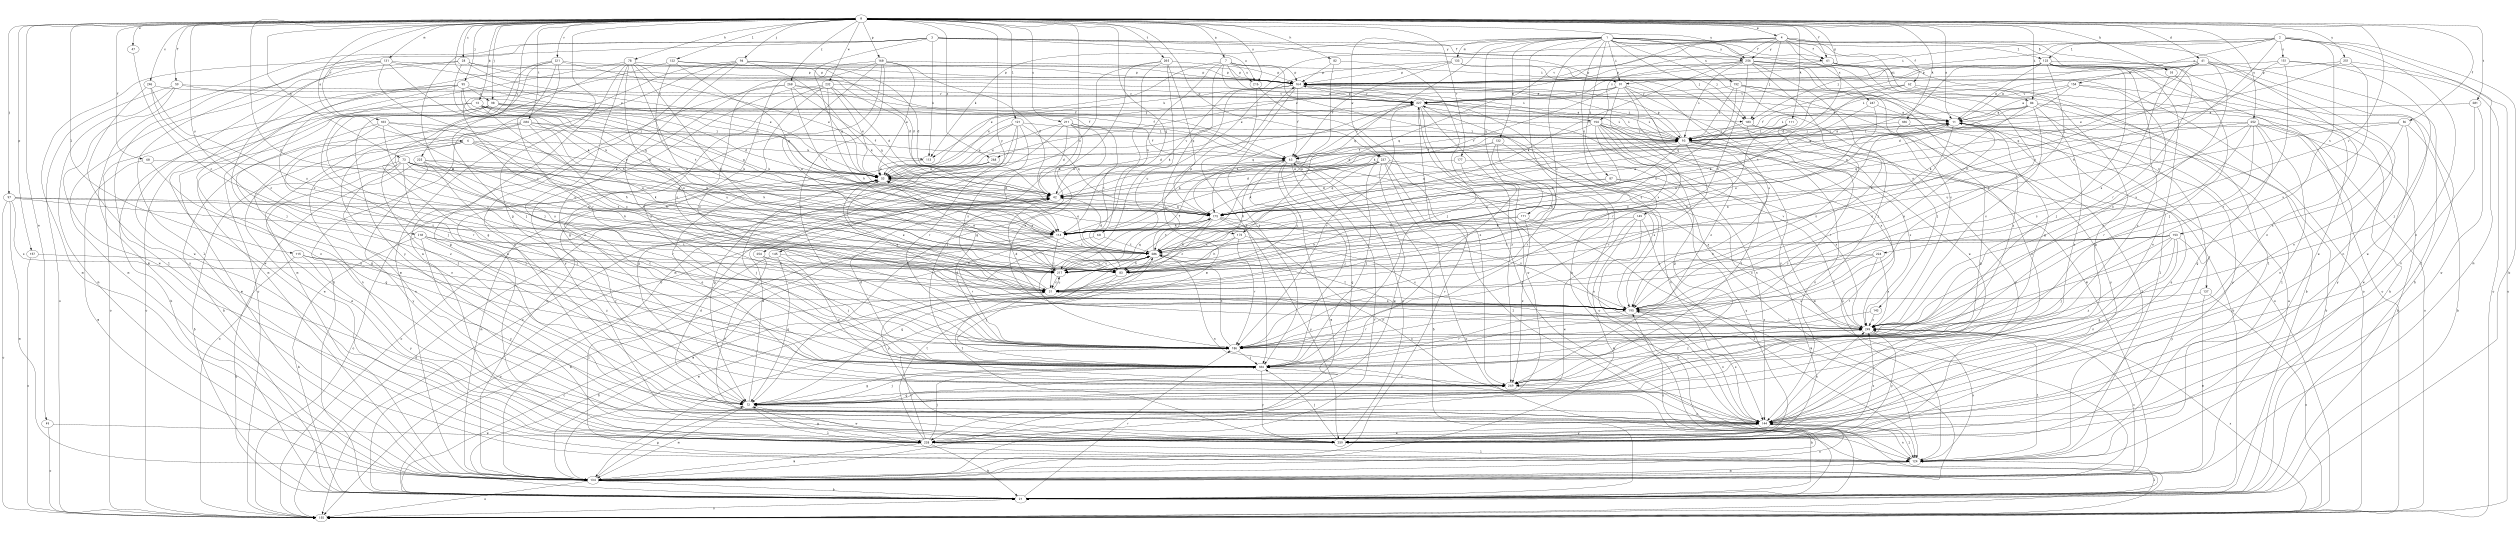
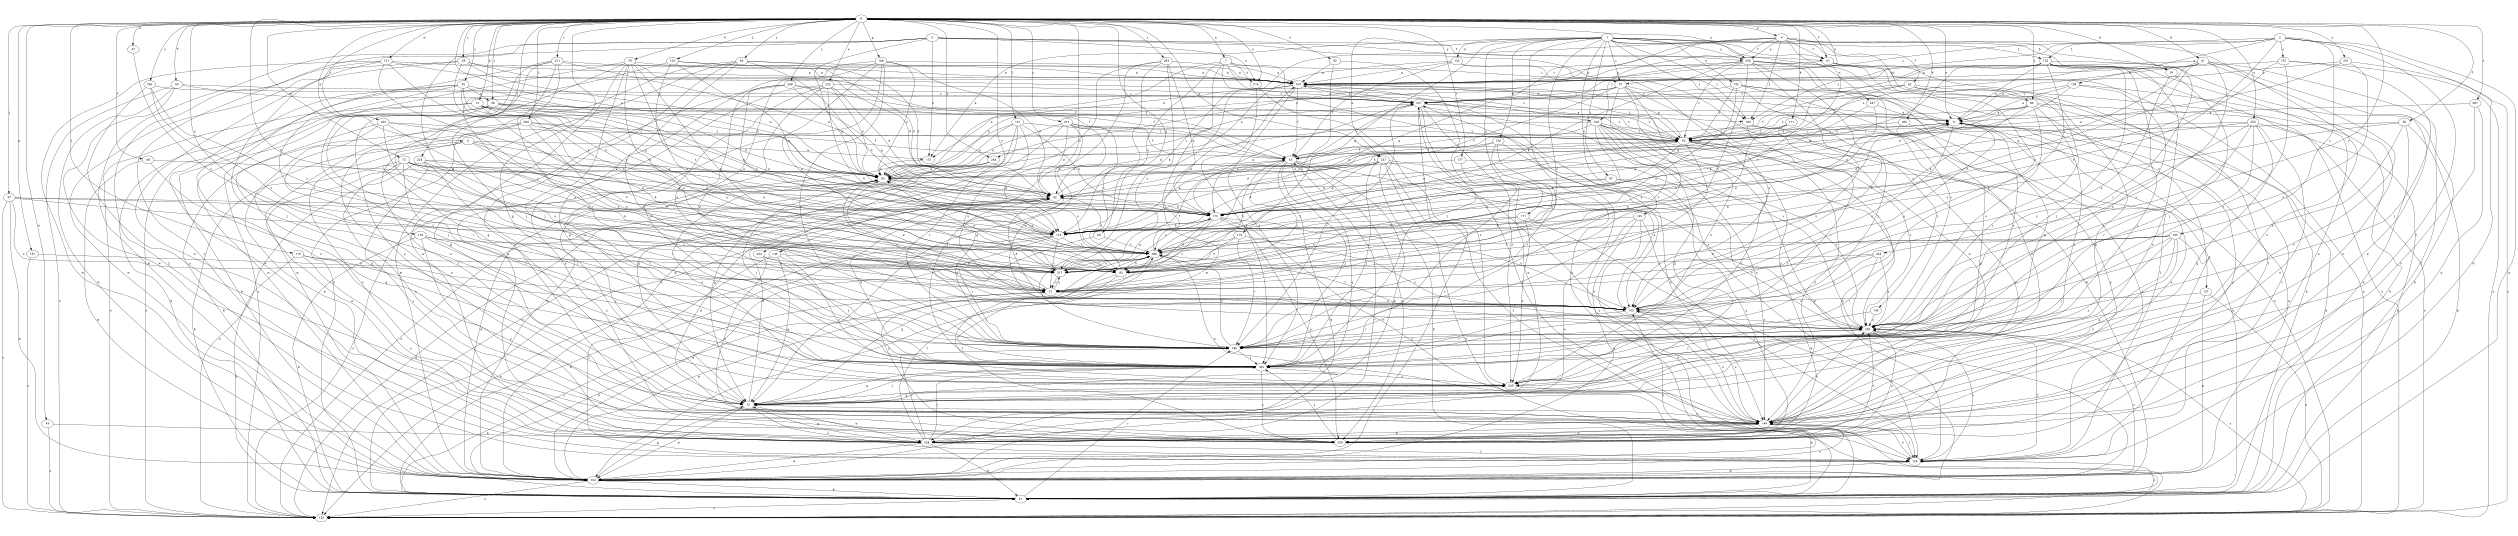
edge "7" -> "164": removed, label "p"
edge "260" -> "173": now "260" -> "206"
edge "62" -> "104": added, label "j"
edge "252" -> "259": removed, label "y"
